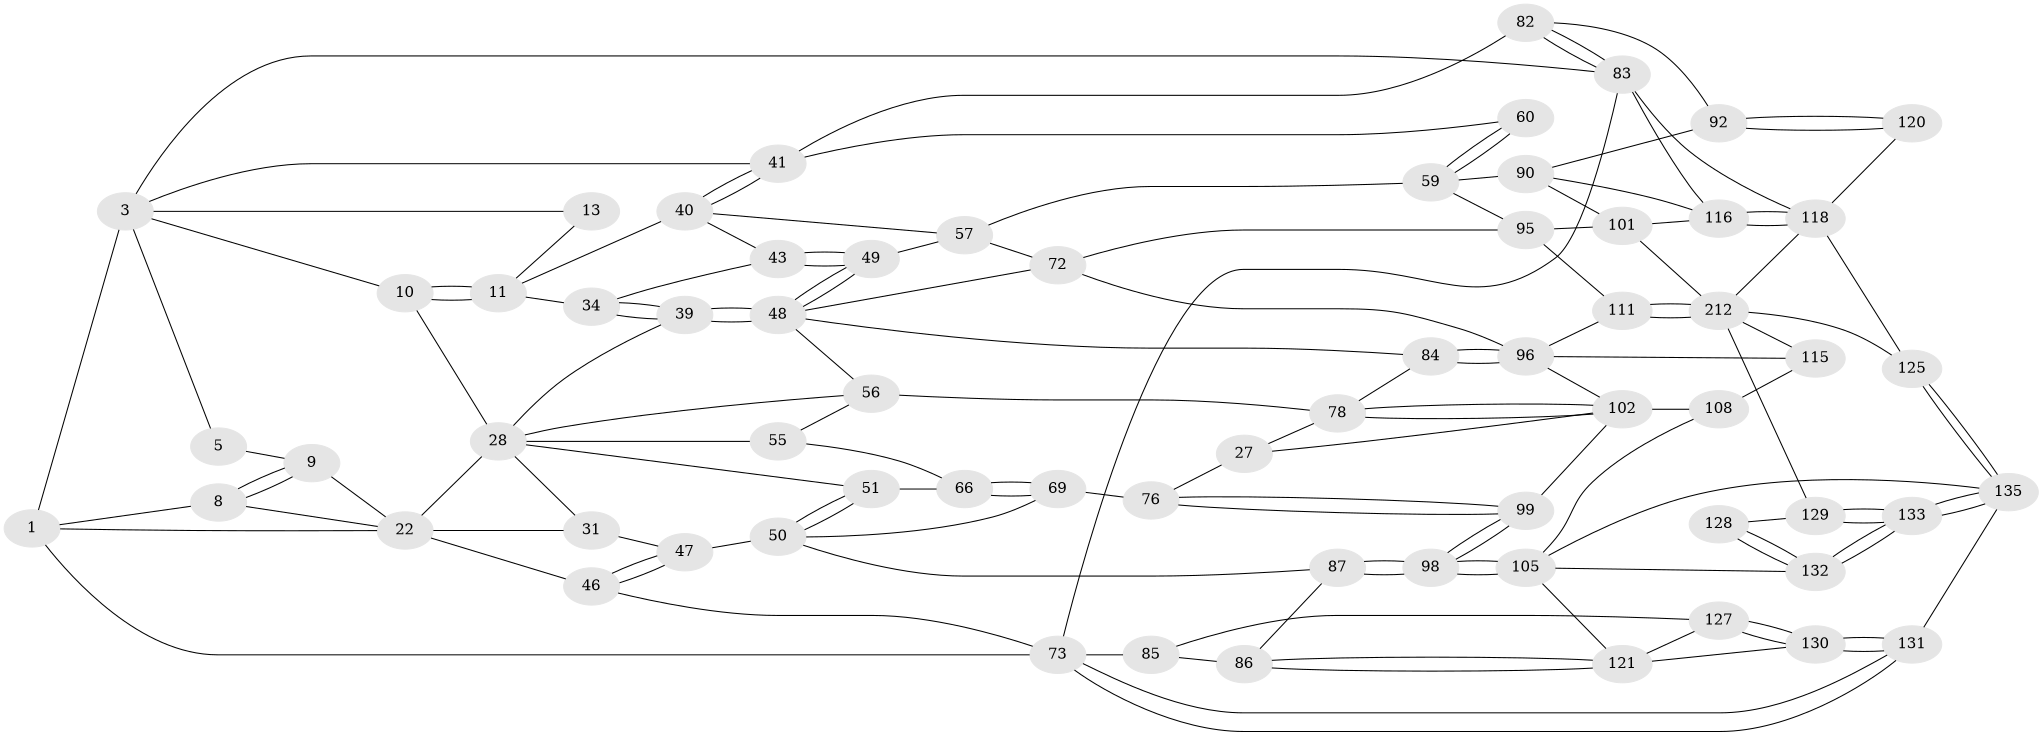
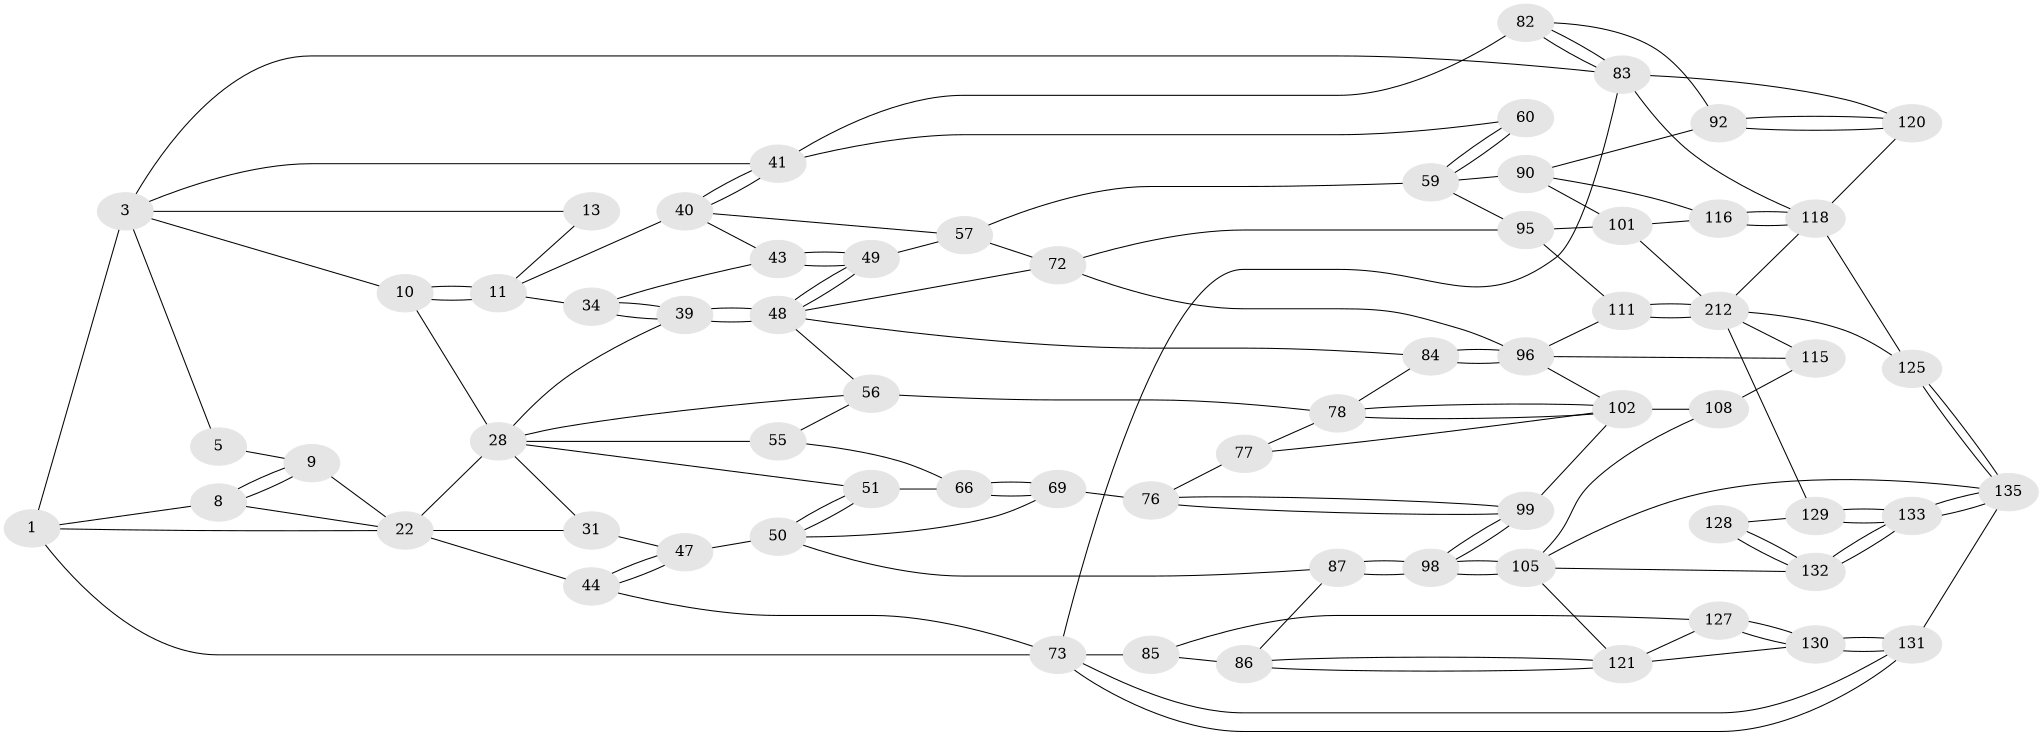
edge "83" -- "116": now "83" -- "120"
node "27": label "27" -> "77"
node "46": label "46" -> "44"
